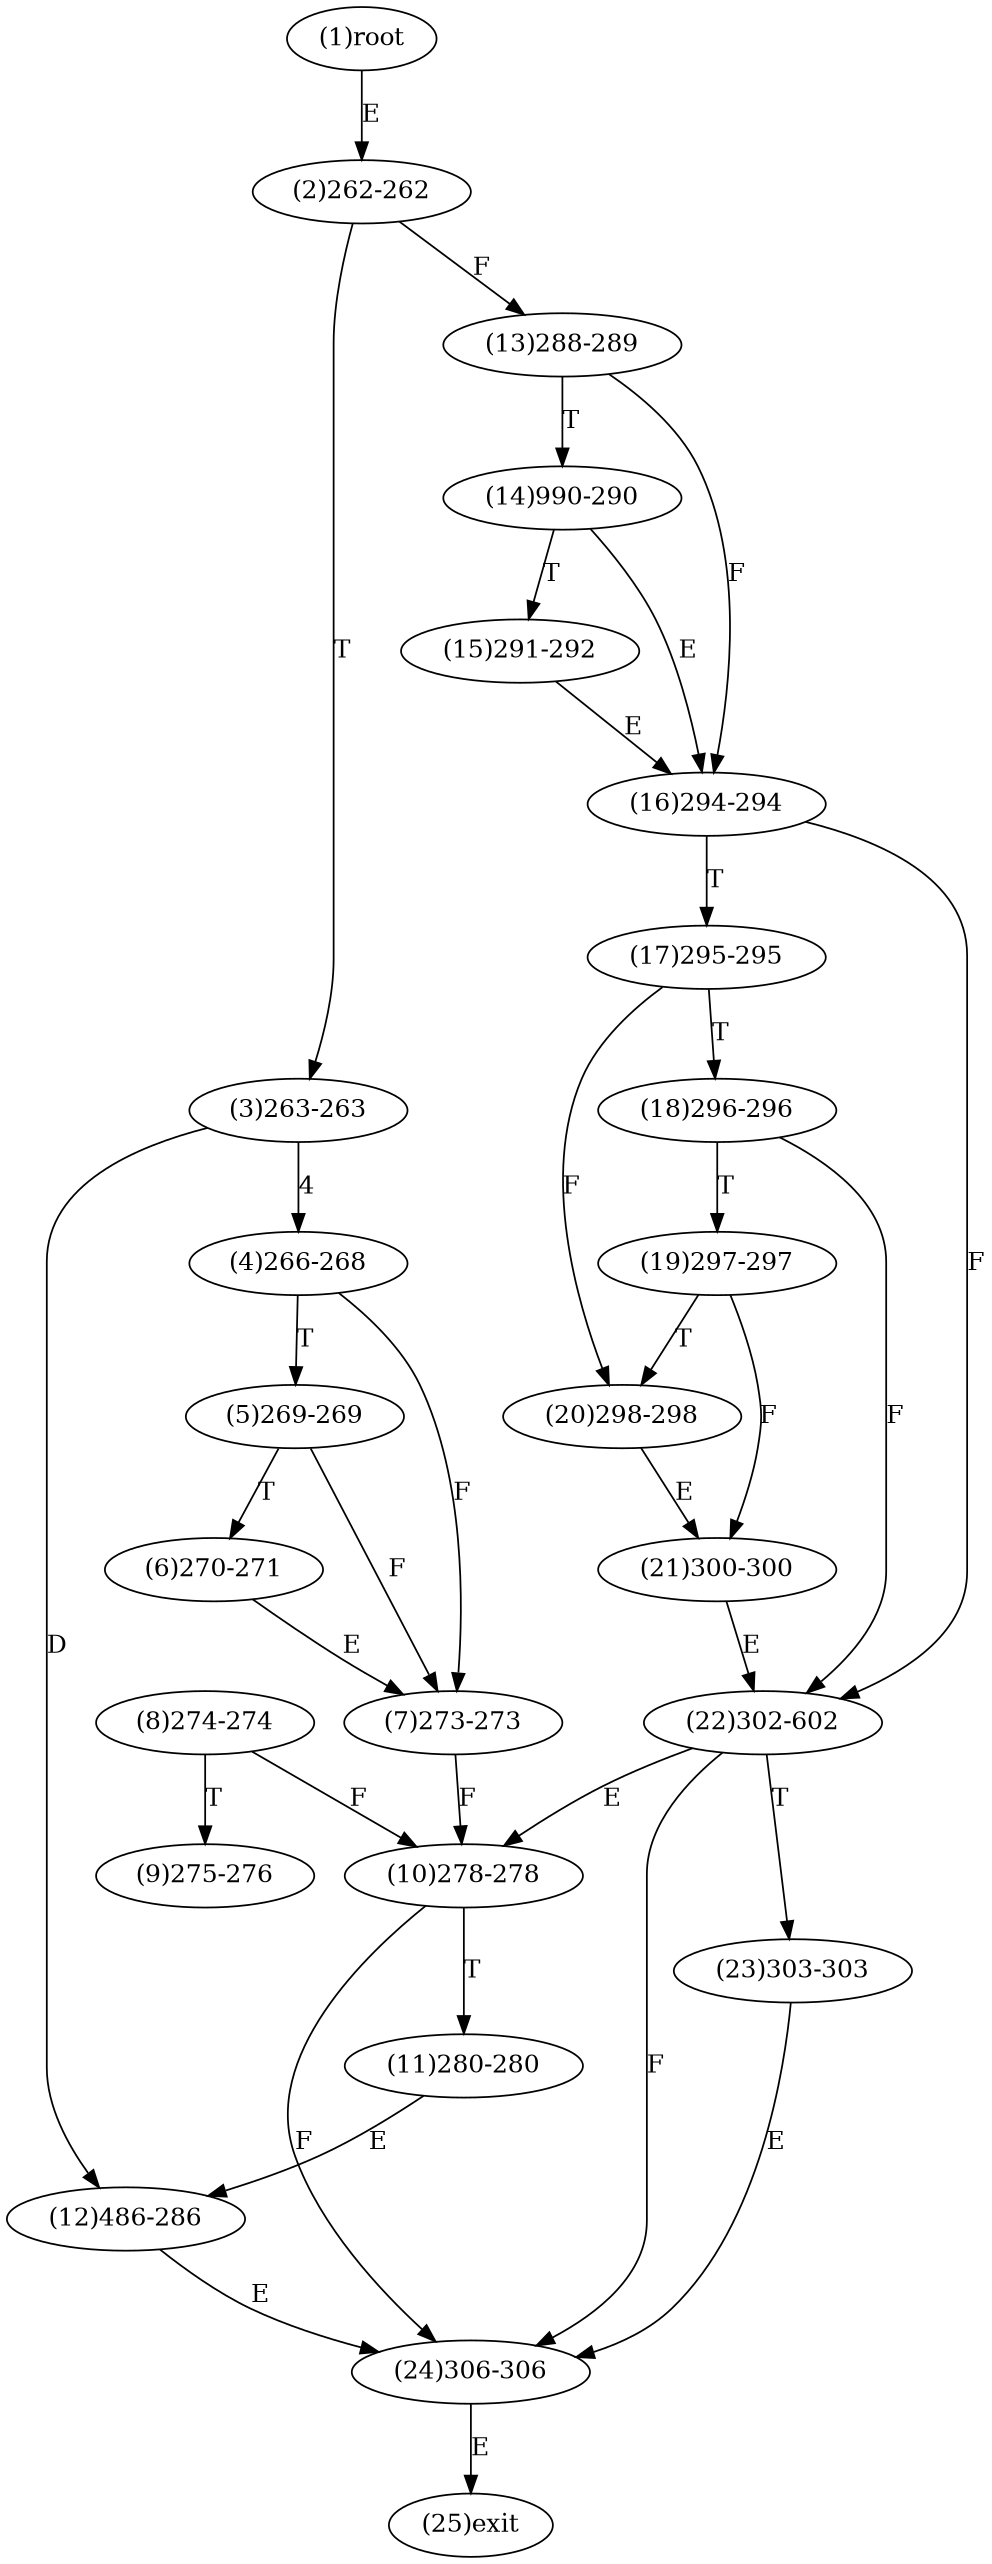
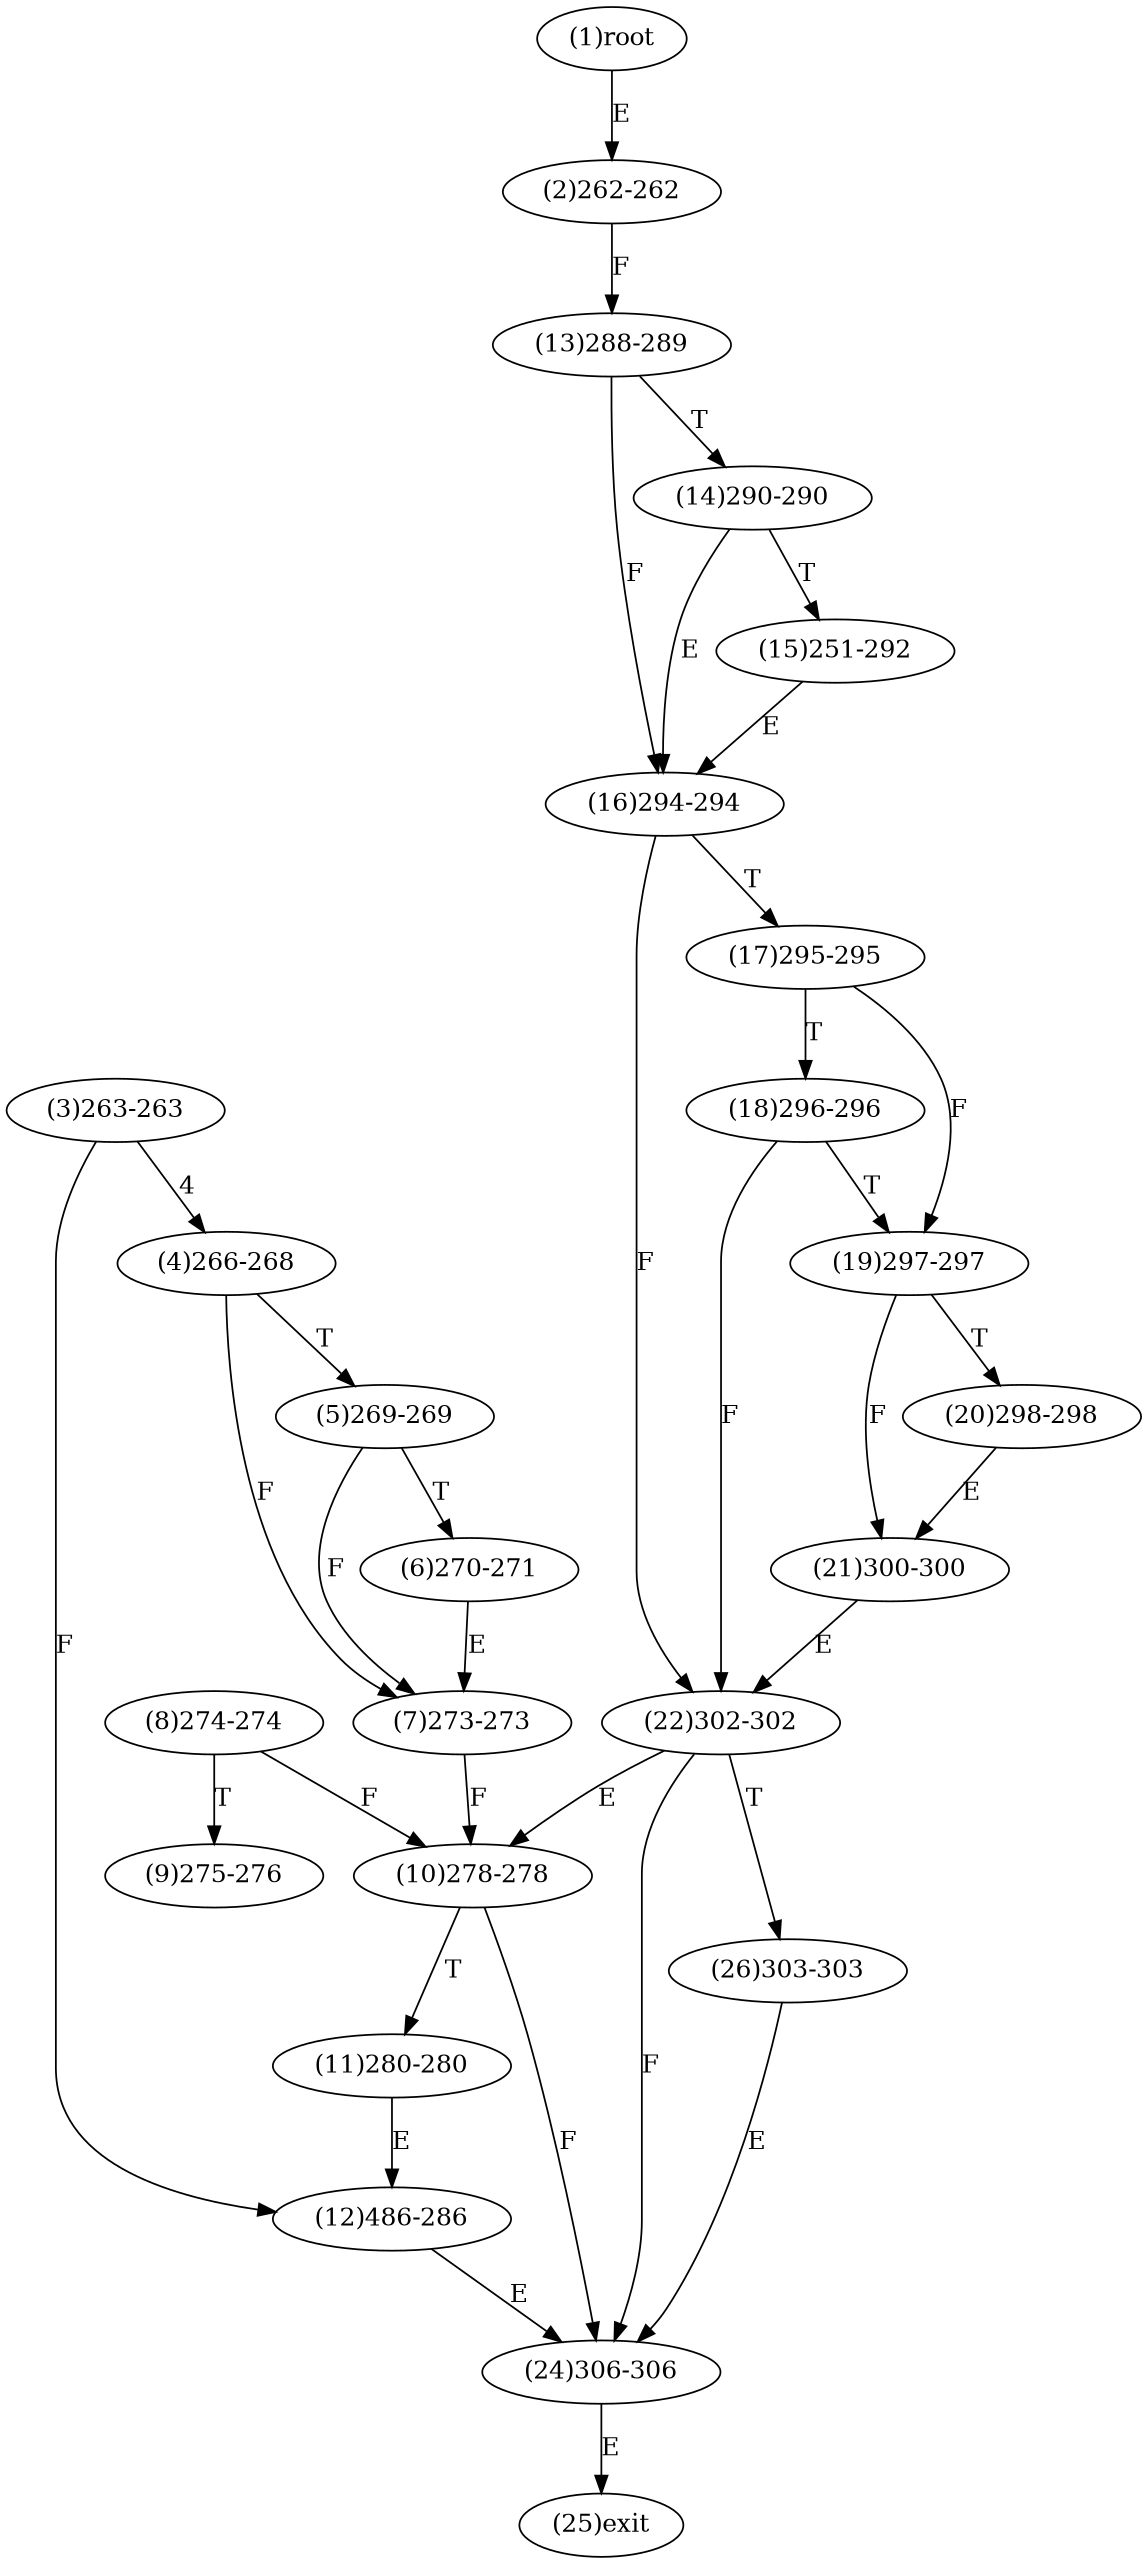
node "(14)990-290": label "(14)990-290" -> "(14)290-290"
edge "(2)262-262" -> "(3)263-263": removed, label "T"
node "(15)291-292": label "(15)291-292" -> "(15)251-292"
edge "(17)295-295" -> "(20)298-298": now "(17)295-295" -> "(19)297-297"
edge "(3)263-263" -> "(12)486-286": label "D" -> "F"
node "(22)302-602": label "(22)302-602" -> "(22)302-302"
node "(23)303-303": label "(23)303-303" -> "(26)303-303"
